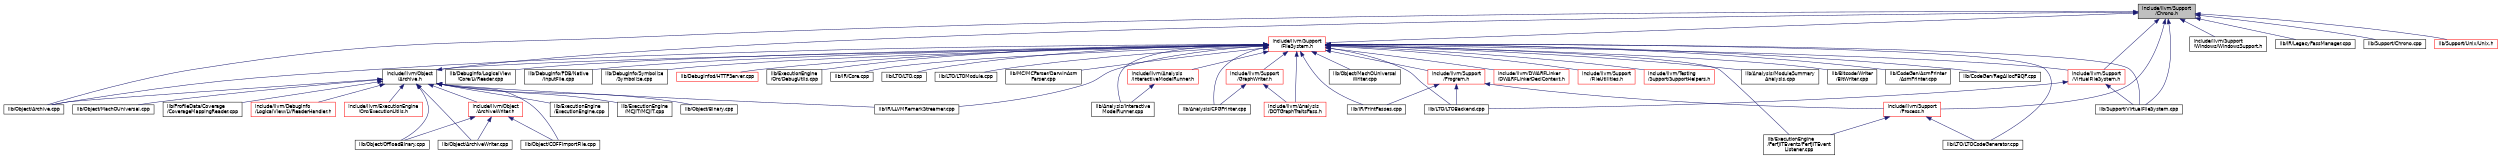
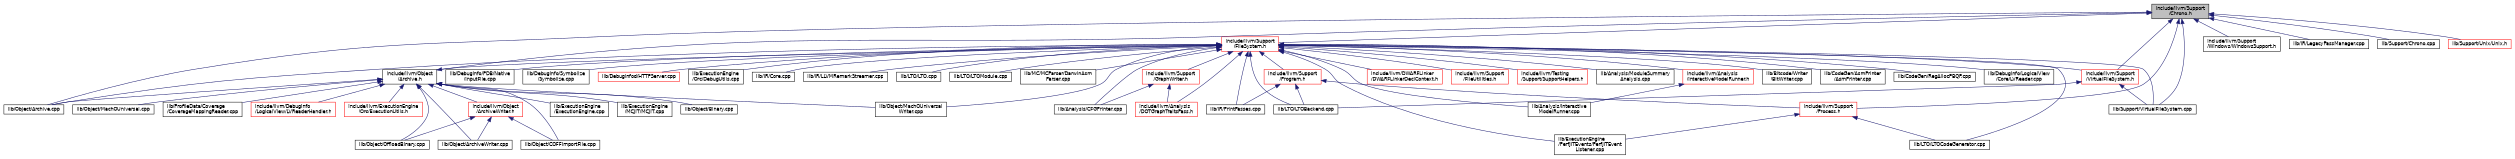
edge "lib/IR/LLVMRemarkStreamer.cpp" -> "include/llvm/Object /Archive.h": now "lib/Object/MachOUniversal Writer.cpp" -> "include/llvm/Object /Archive.h"
